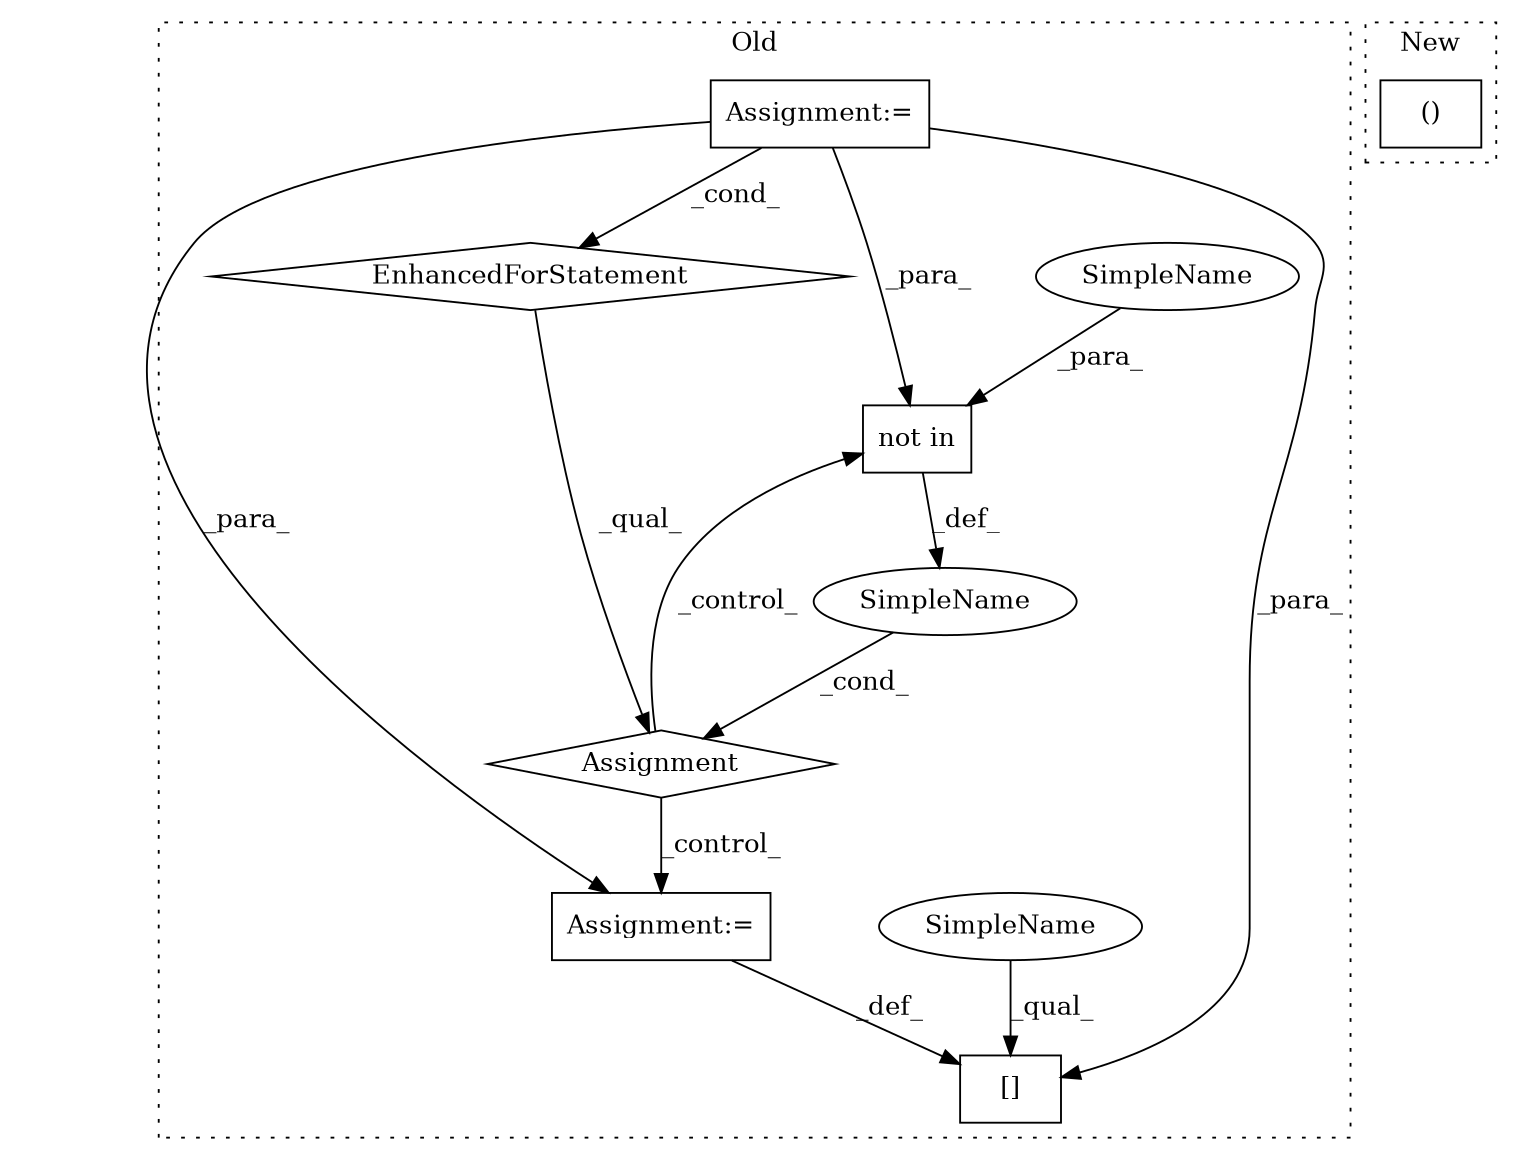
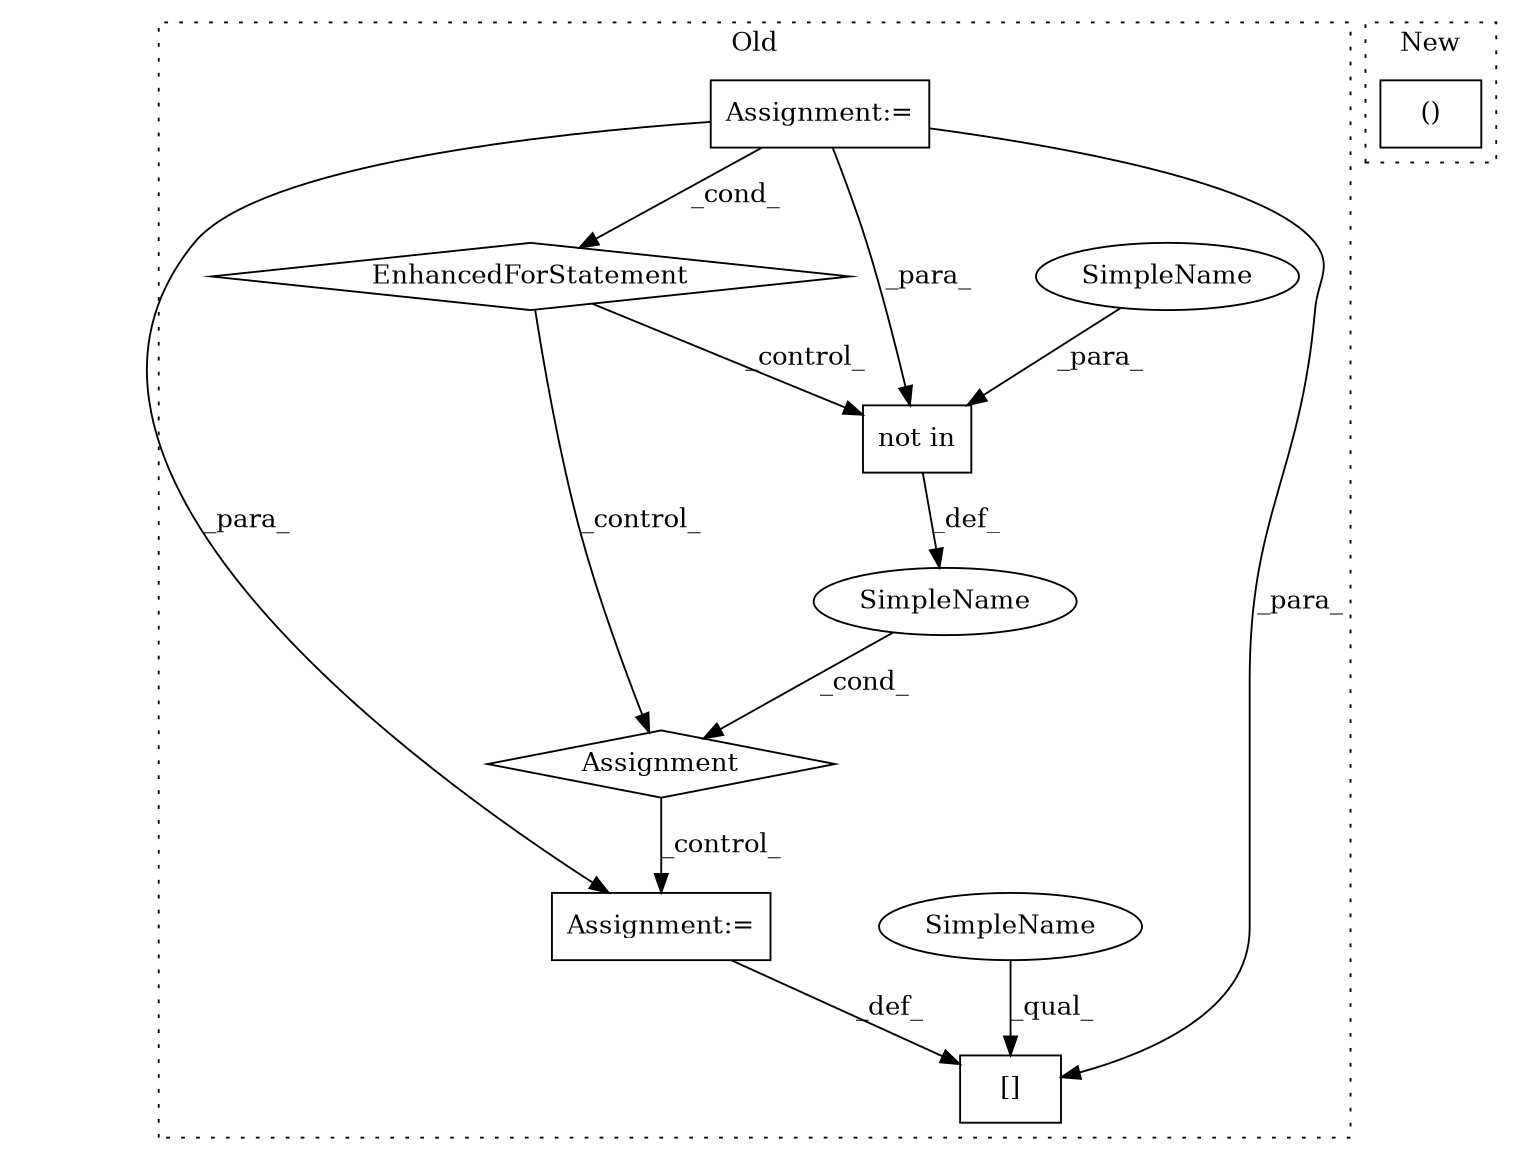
edge "EnhancedForStatement" -> "Assignment": label "_qual_" -> "_control_"
edge "Assignment" -> "not in": now "EnhancedForStatement" -> "not in"
